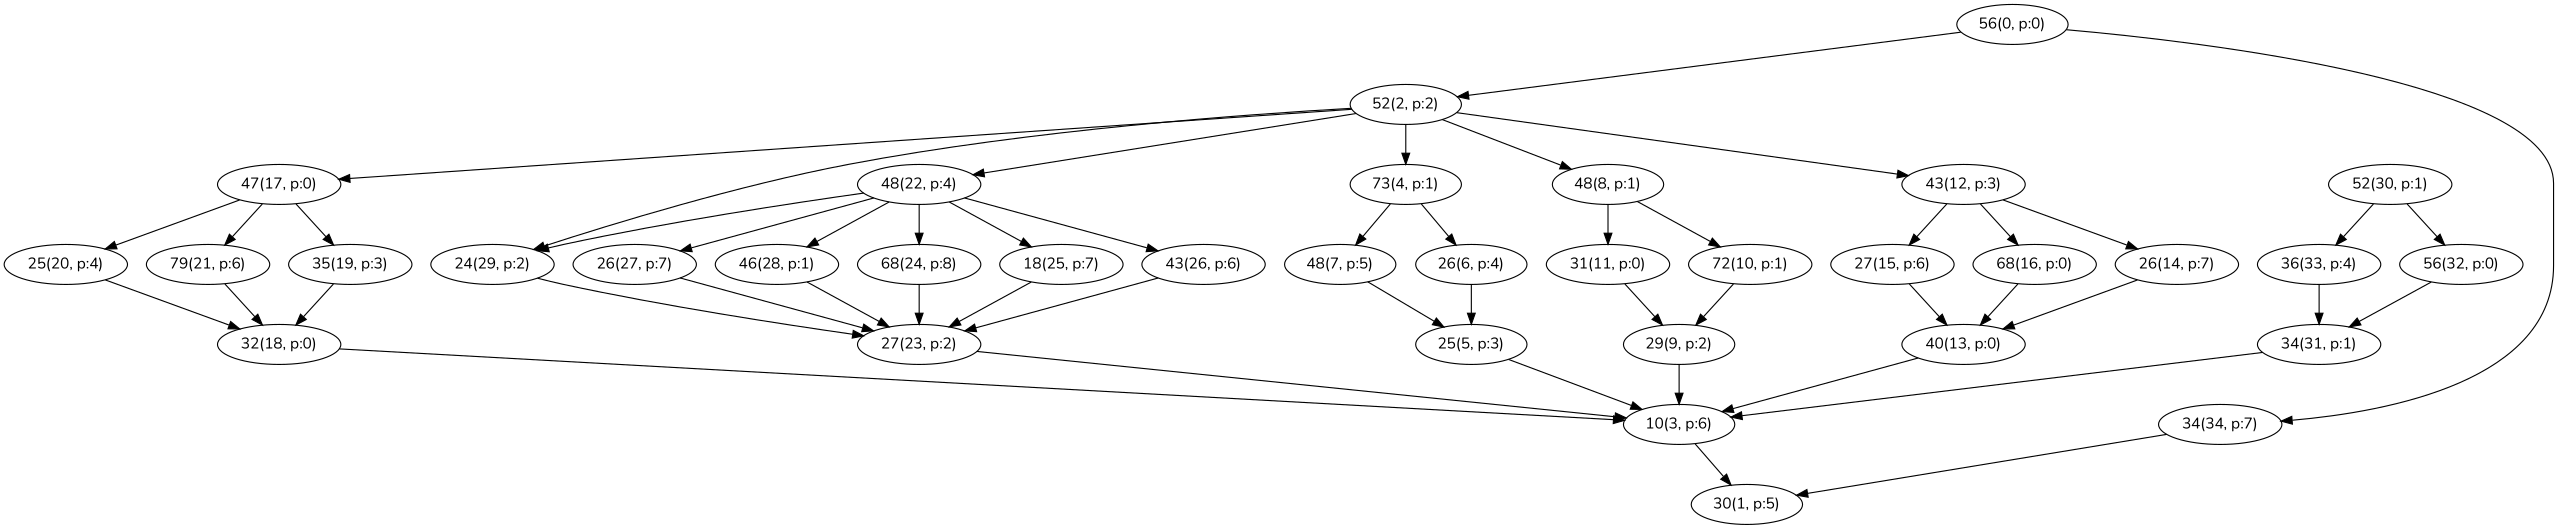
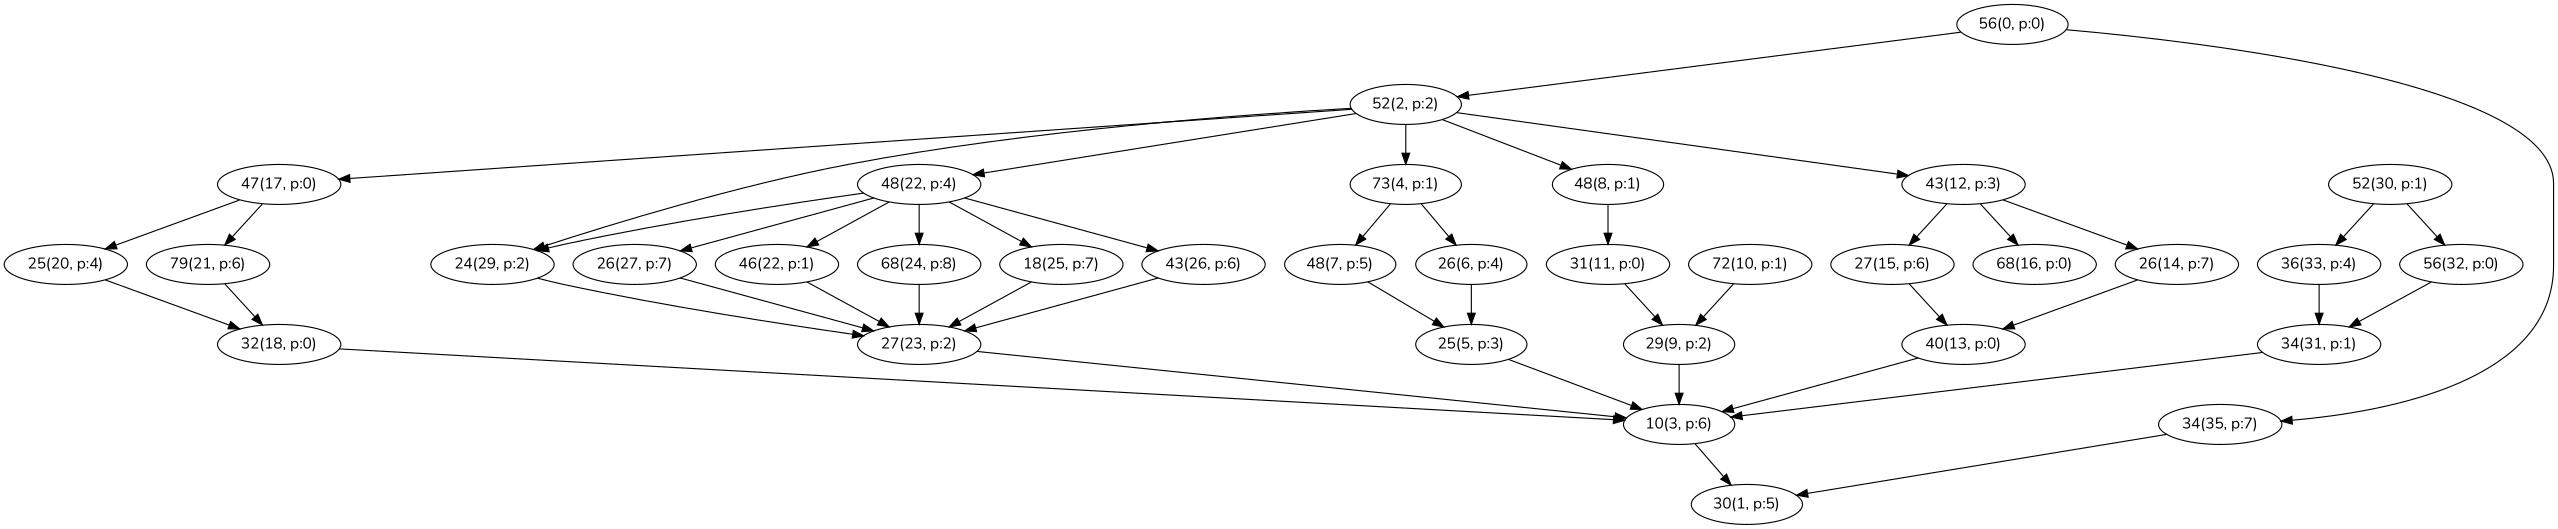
edge "48(8, p:1)" -> "72(10, p:1)": removed
node "35(19, p:3)": removed
node "46(28, p:1)": label "46(28, p:1)" -> "46(22, p:1)"
edge "68(16, p:0)" -> "40(13, p:0)": removed
node "34(34, p:7)": label "34(34, p:7)" -> "34(35, p:7)"
